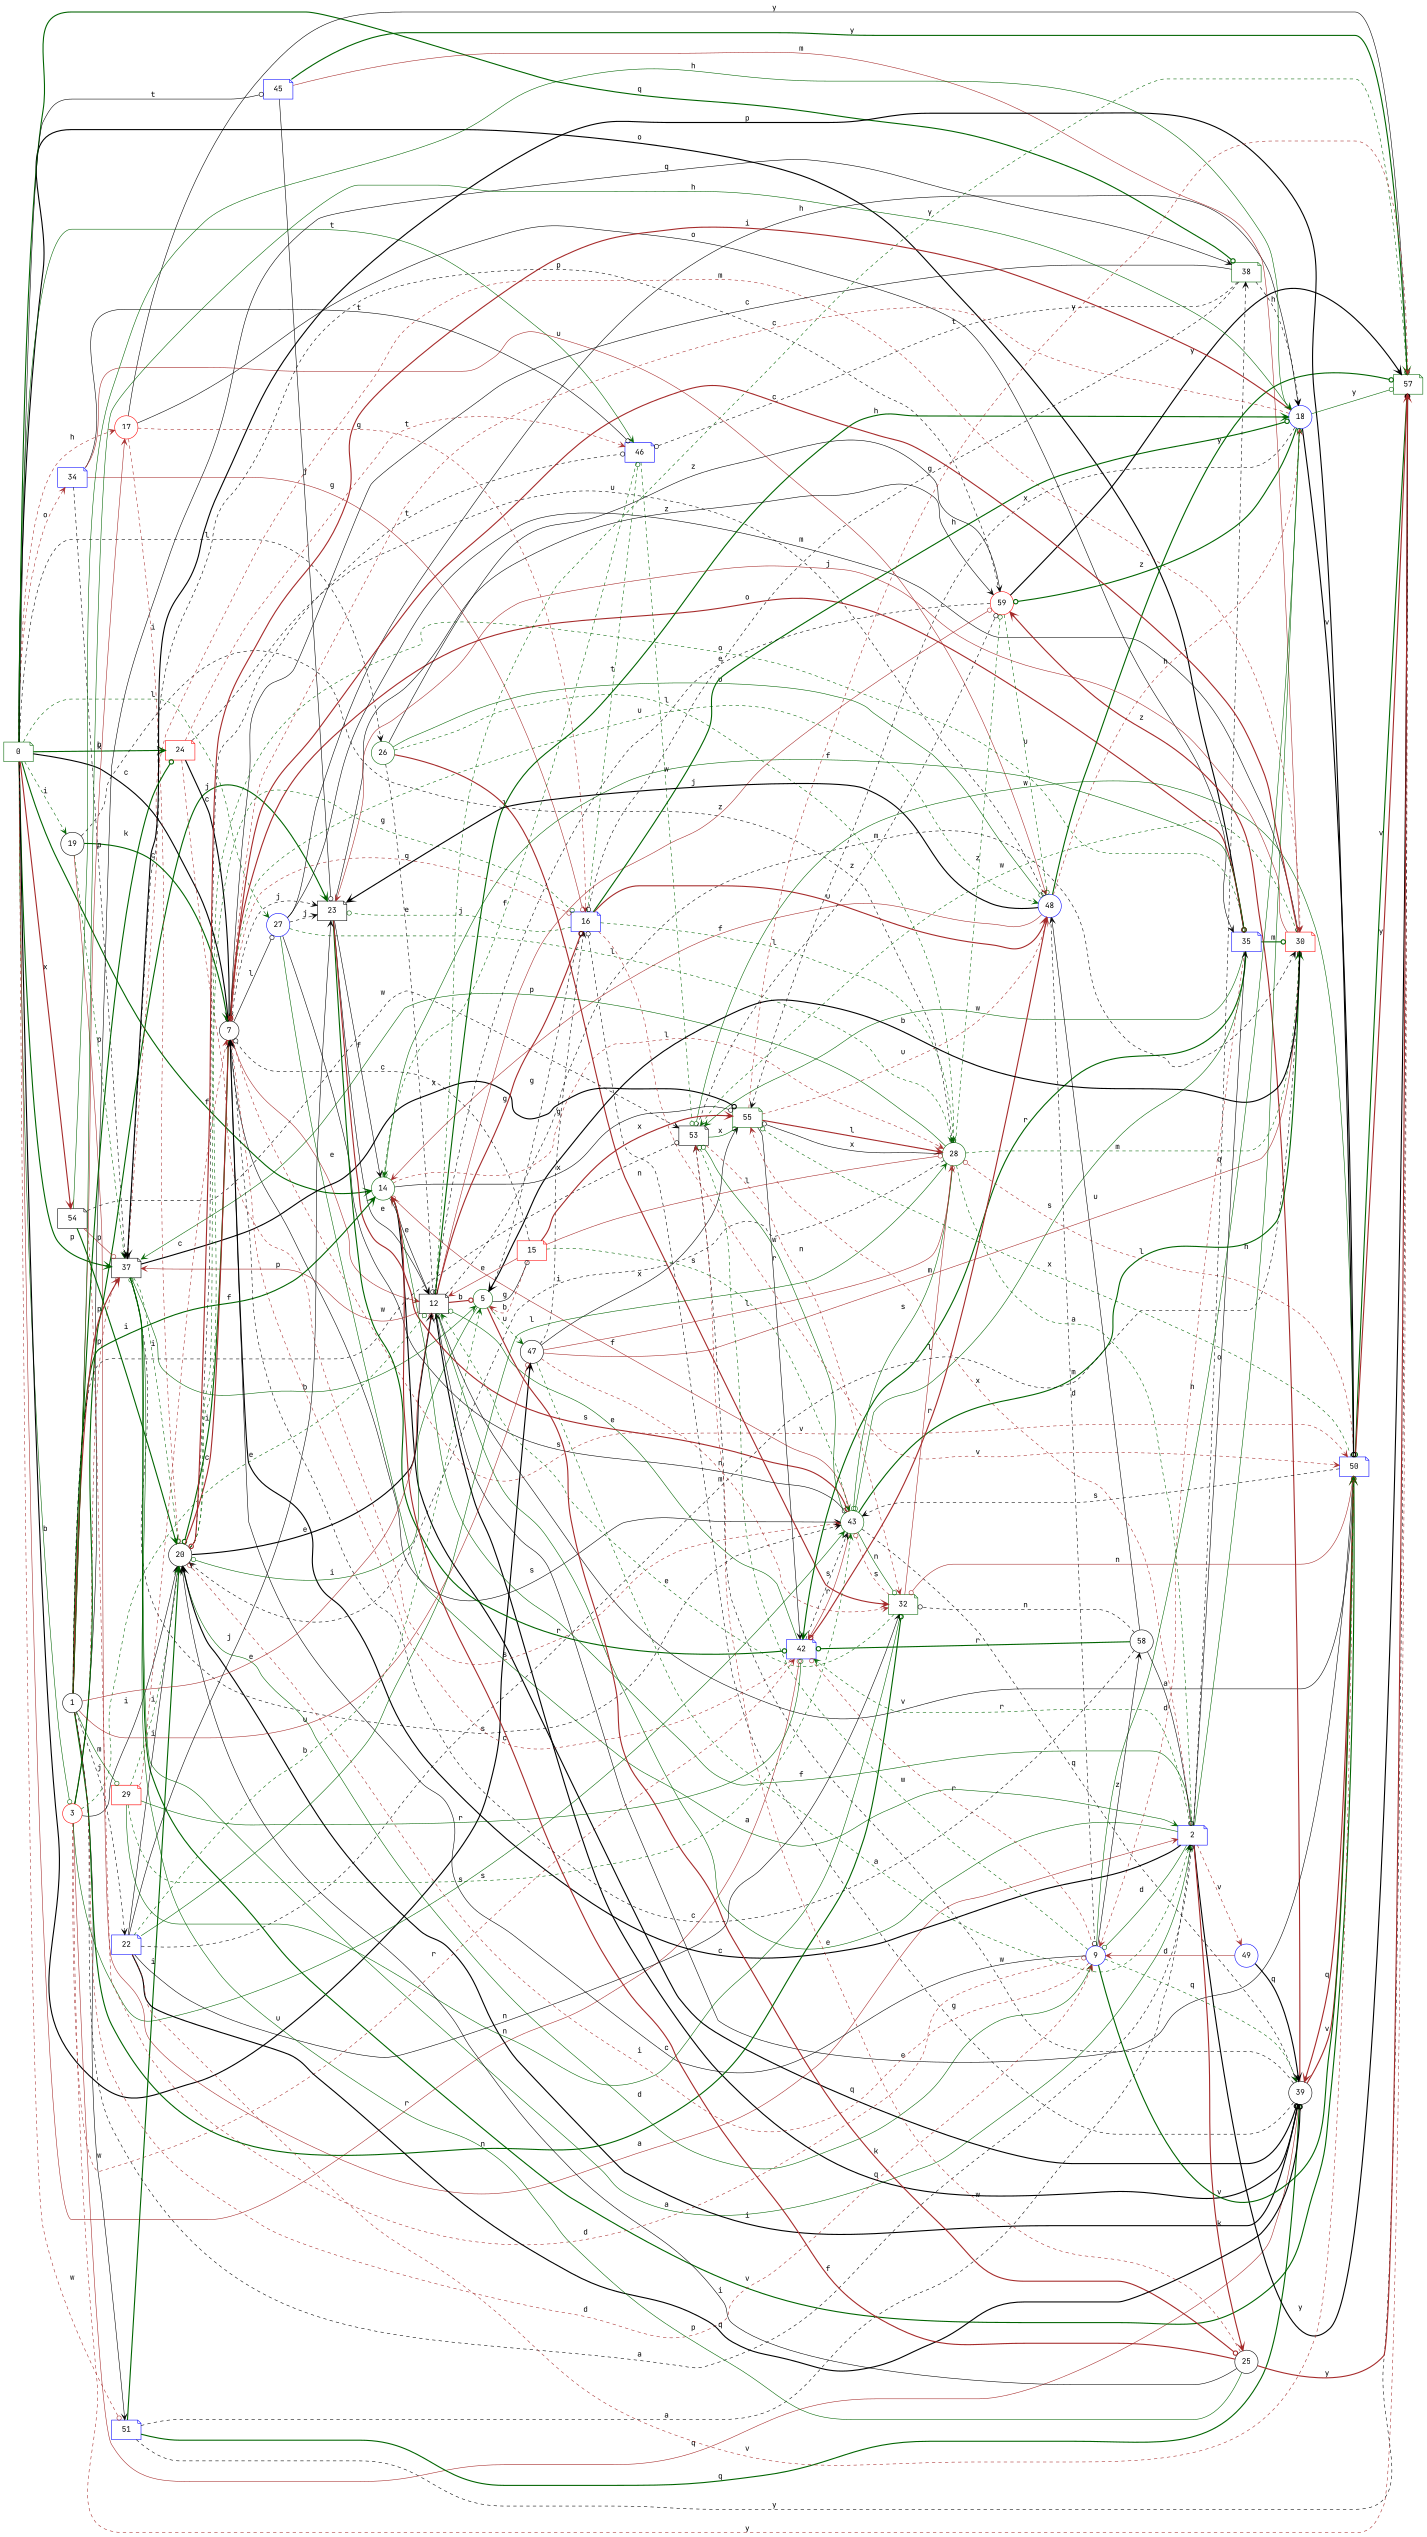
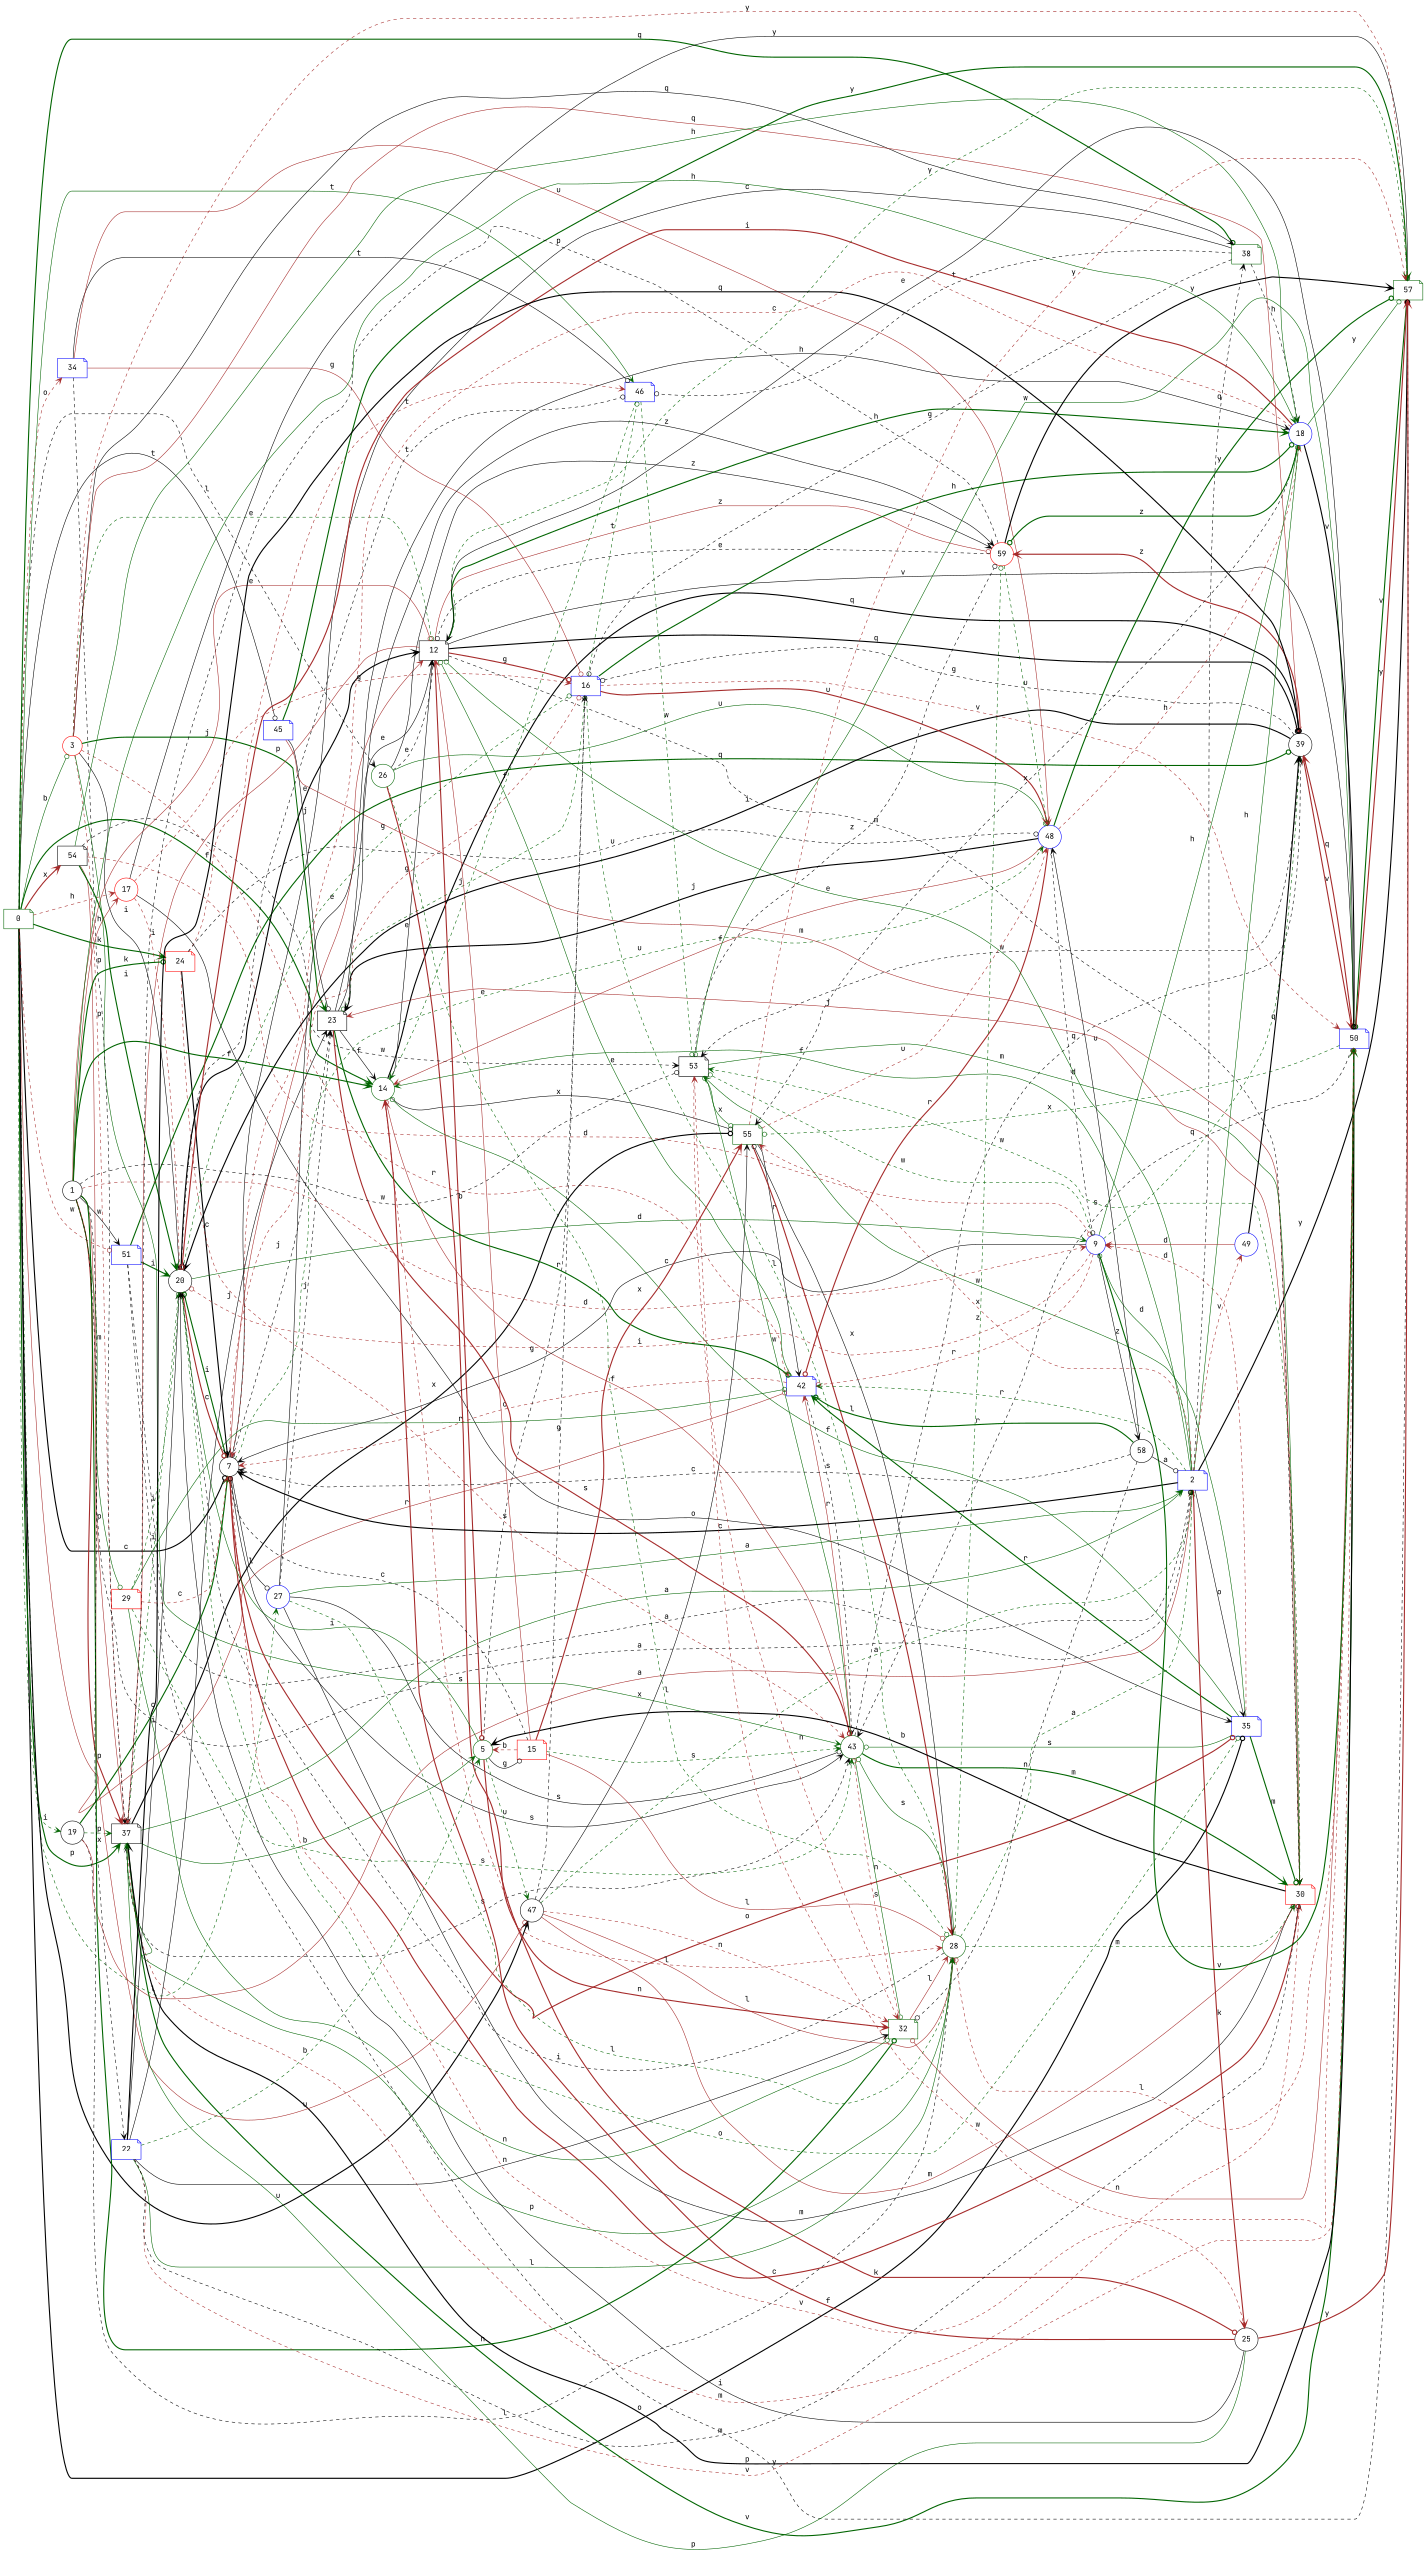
edge "53" -> "30": added, label "m"
edge "32" -> "12": removed, label "e"
edge "1" -> "22": label "j" -> "x"
